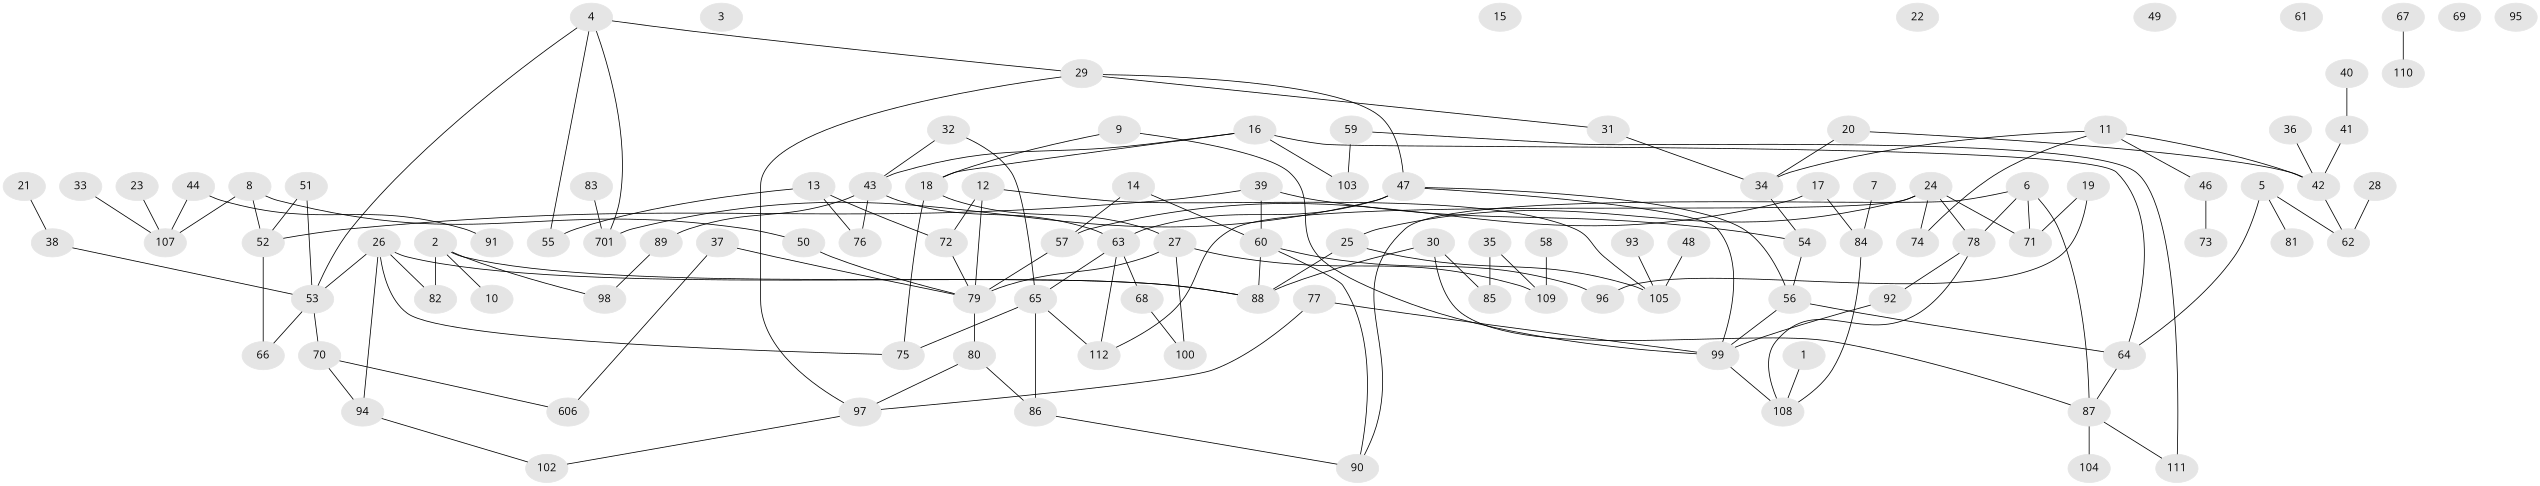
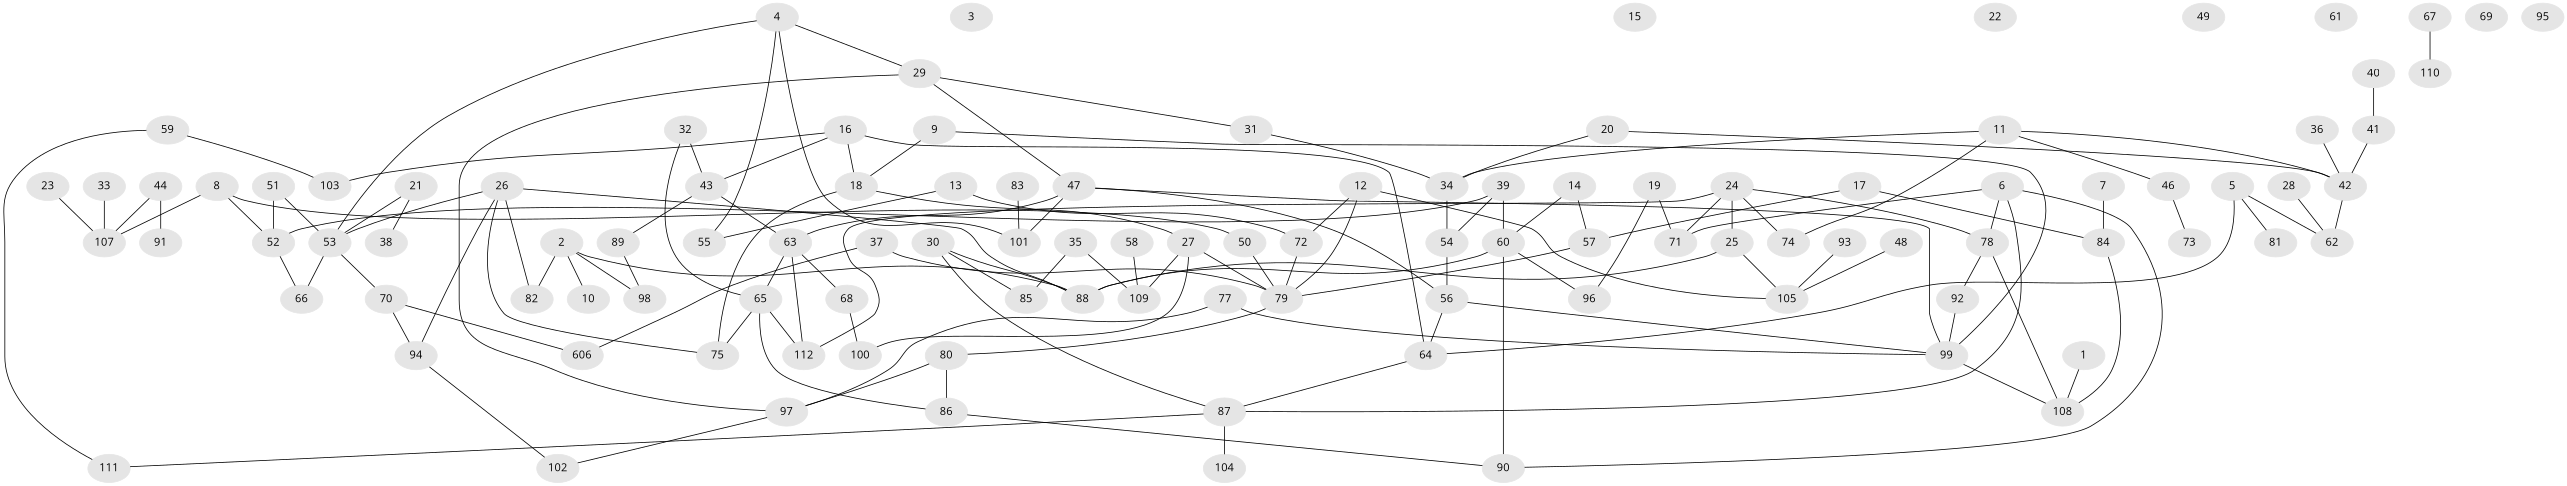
node "701": label "701" -> "101"
node "76": removed
edge "38" -- "53": now "21" -- "53"
